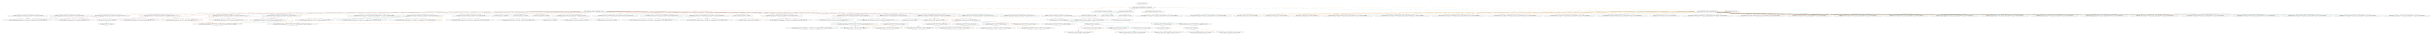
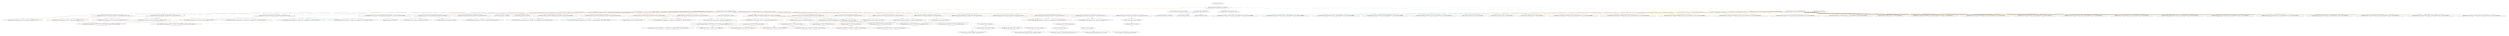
node "javax.media:jai_imageio:jar:1.1:compile": removed
